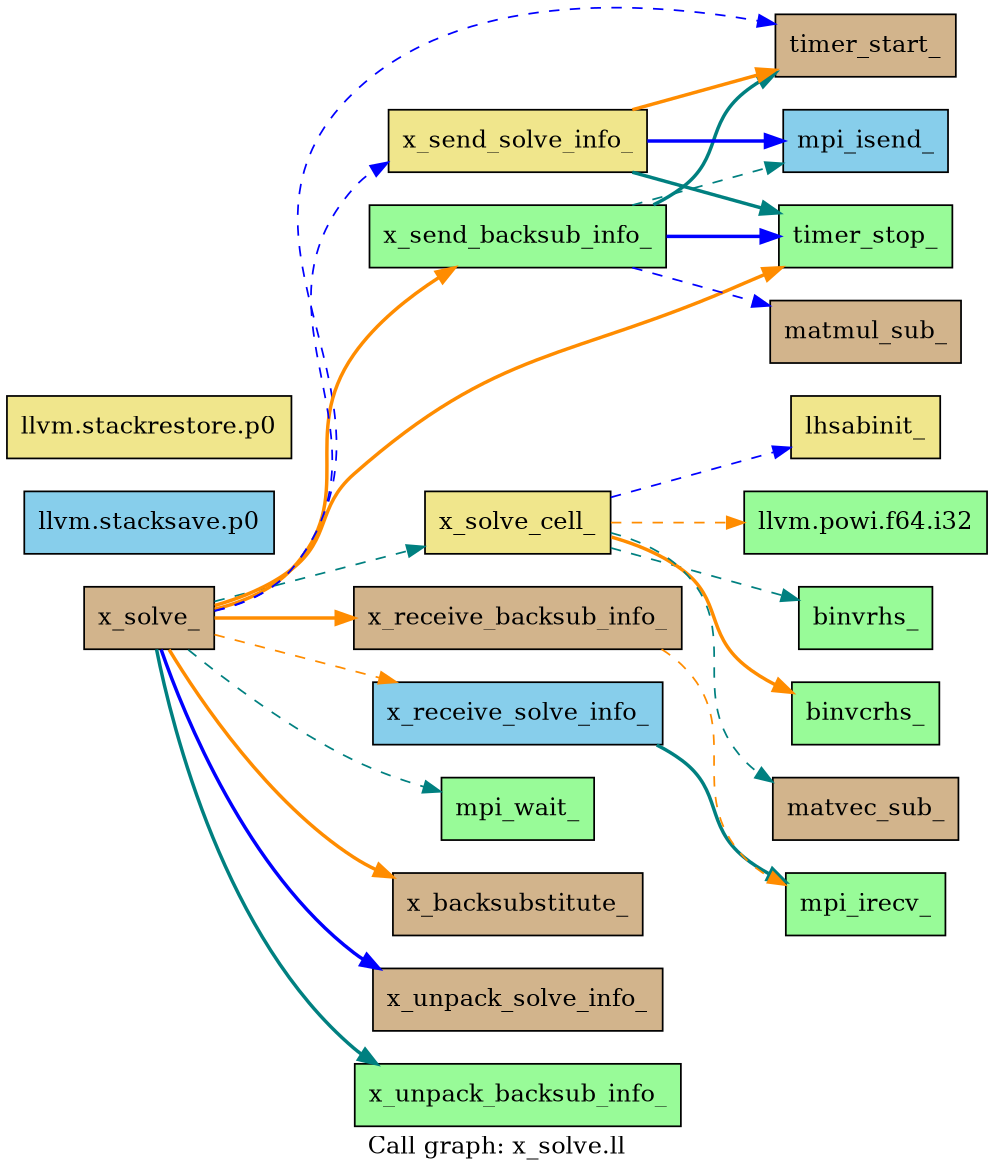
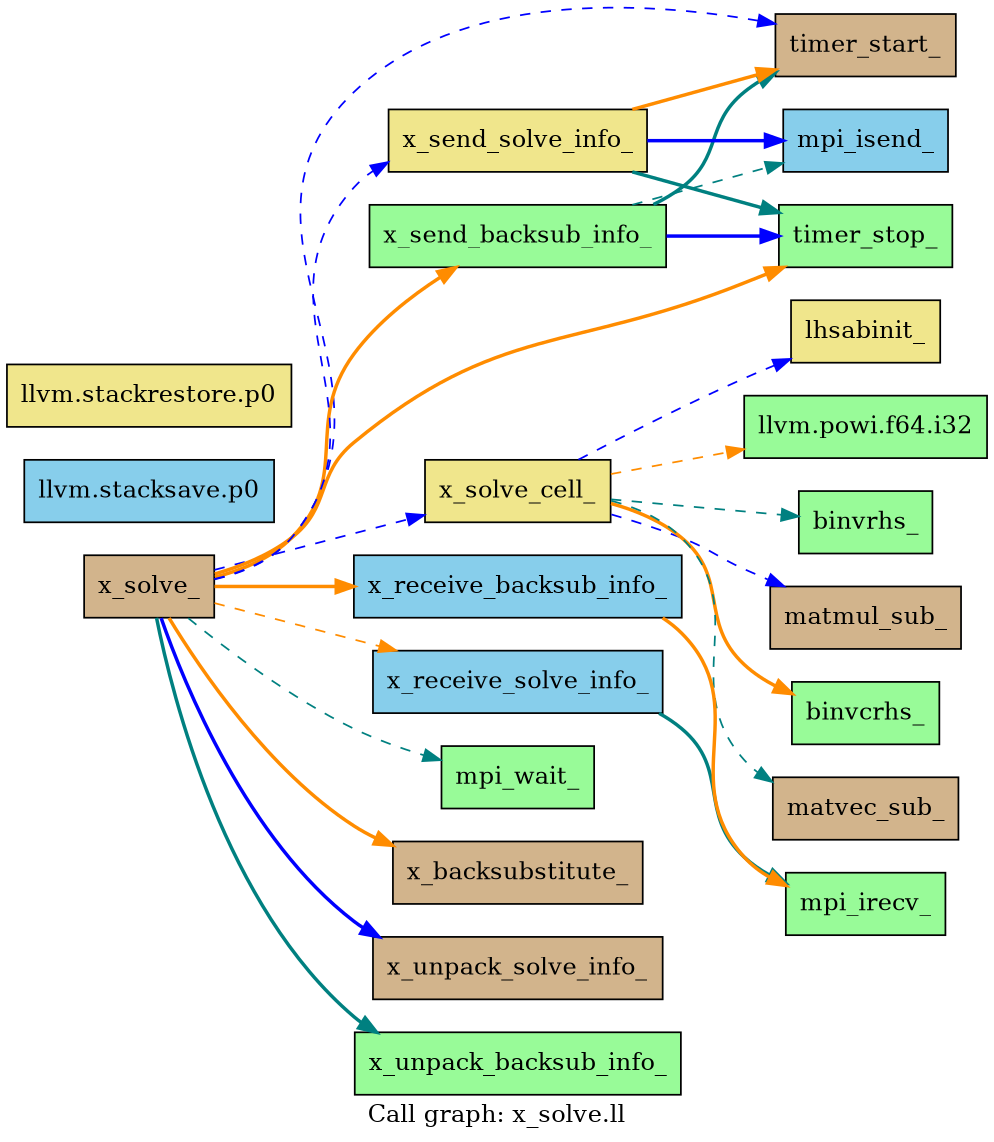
edge "x_send_backsub_info_" -> "matmul_sub_": now "x_solve_cell_" -> "matmul_sub_"
edge "x_solve_" -> "x_solve_cell_": color teal -> blue
node "x_receive_backsub_info_": fillcolor tan -> skyblue
edge "x_receive_backsub_info_" -> "mpi_irecv_": style dashed -> bold
